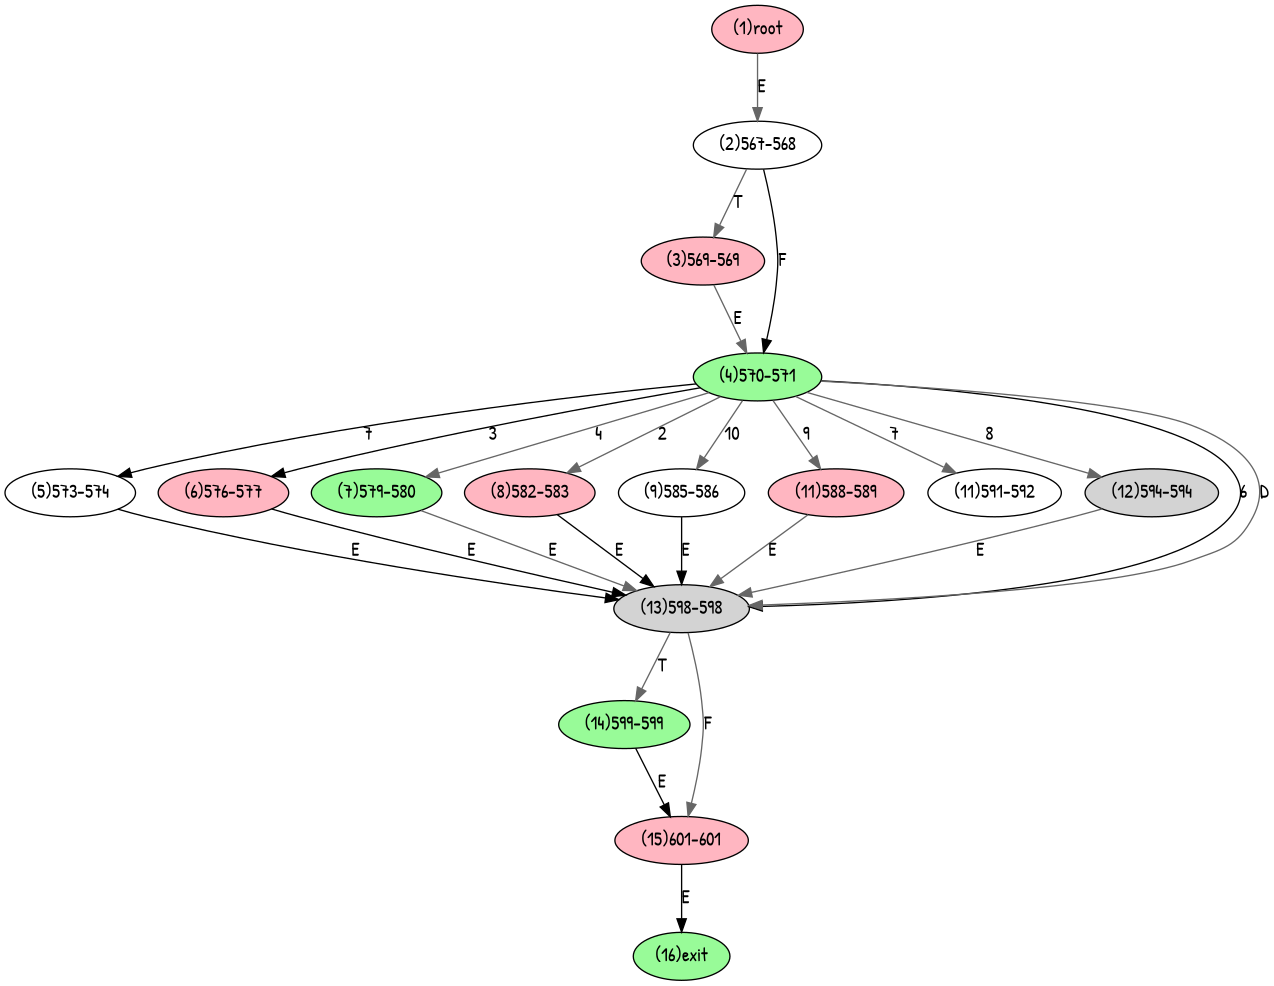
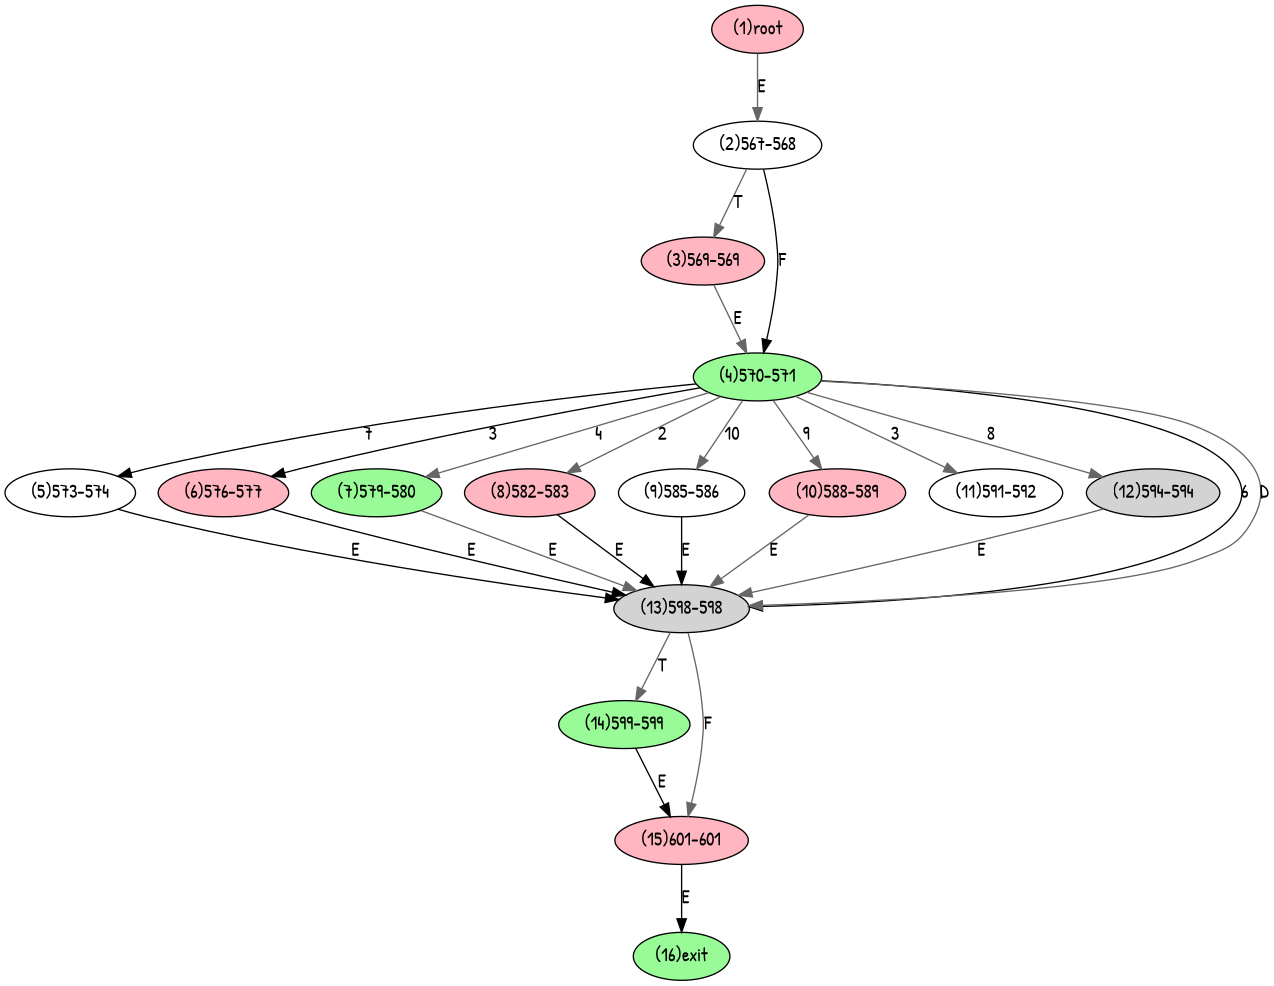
edge "(4)570-571" -> "(11)591-592": label "7" -> "3"
node "(11)588-589": label "(11)588-589" -> "(10)588-589"
